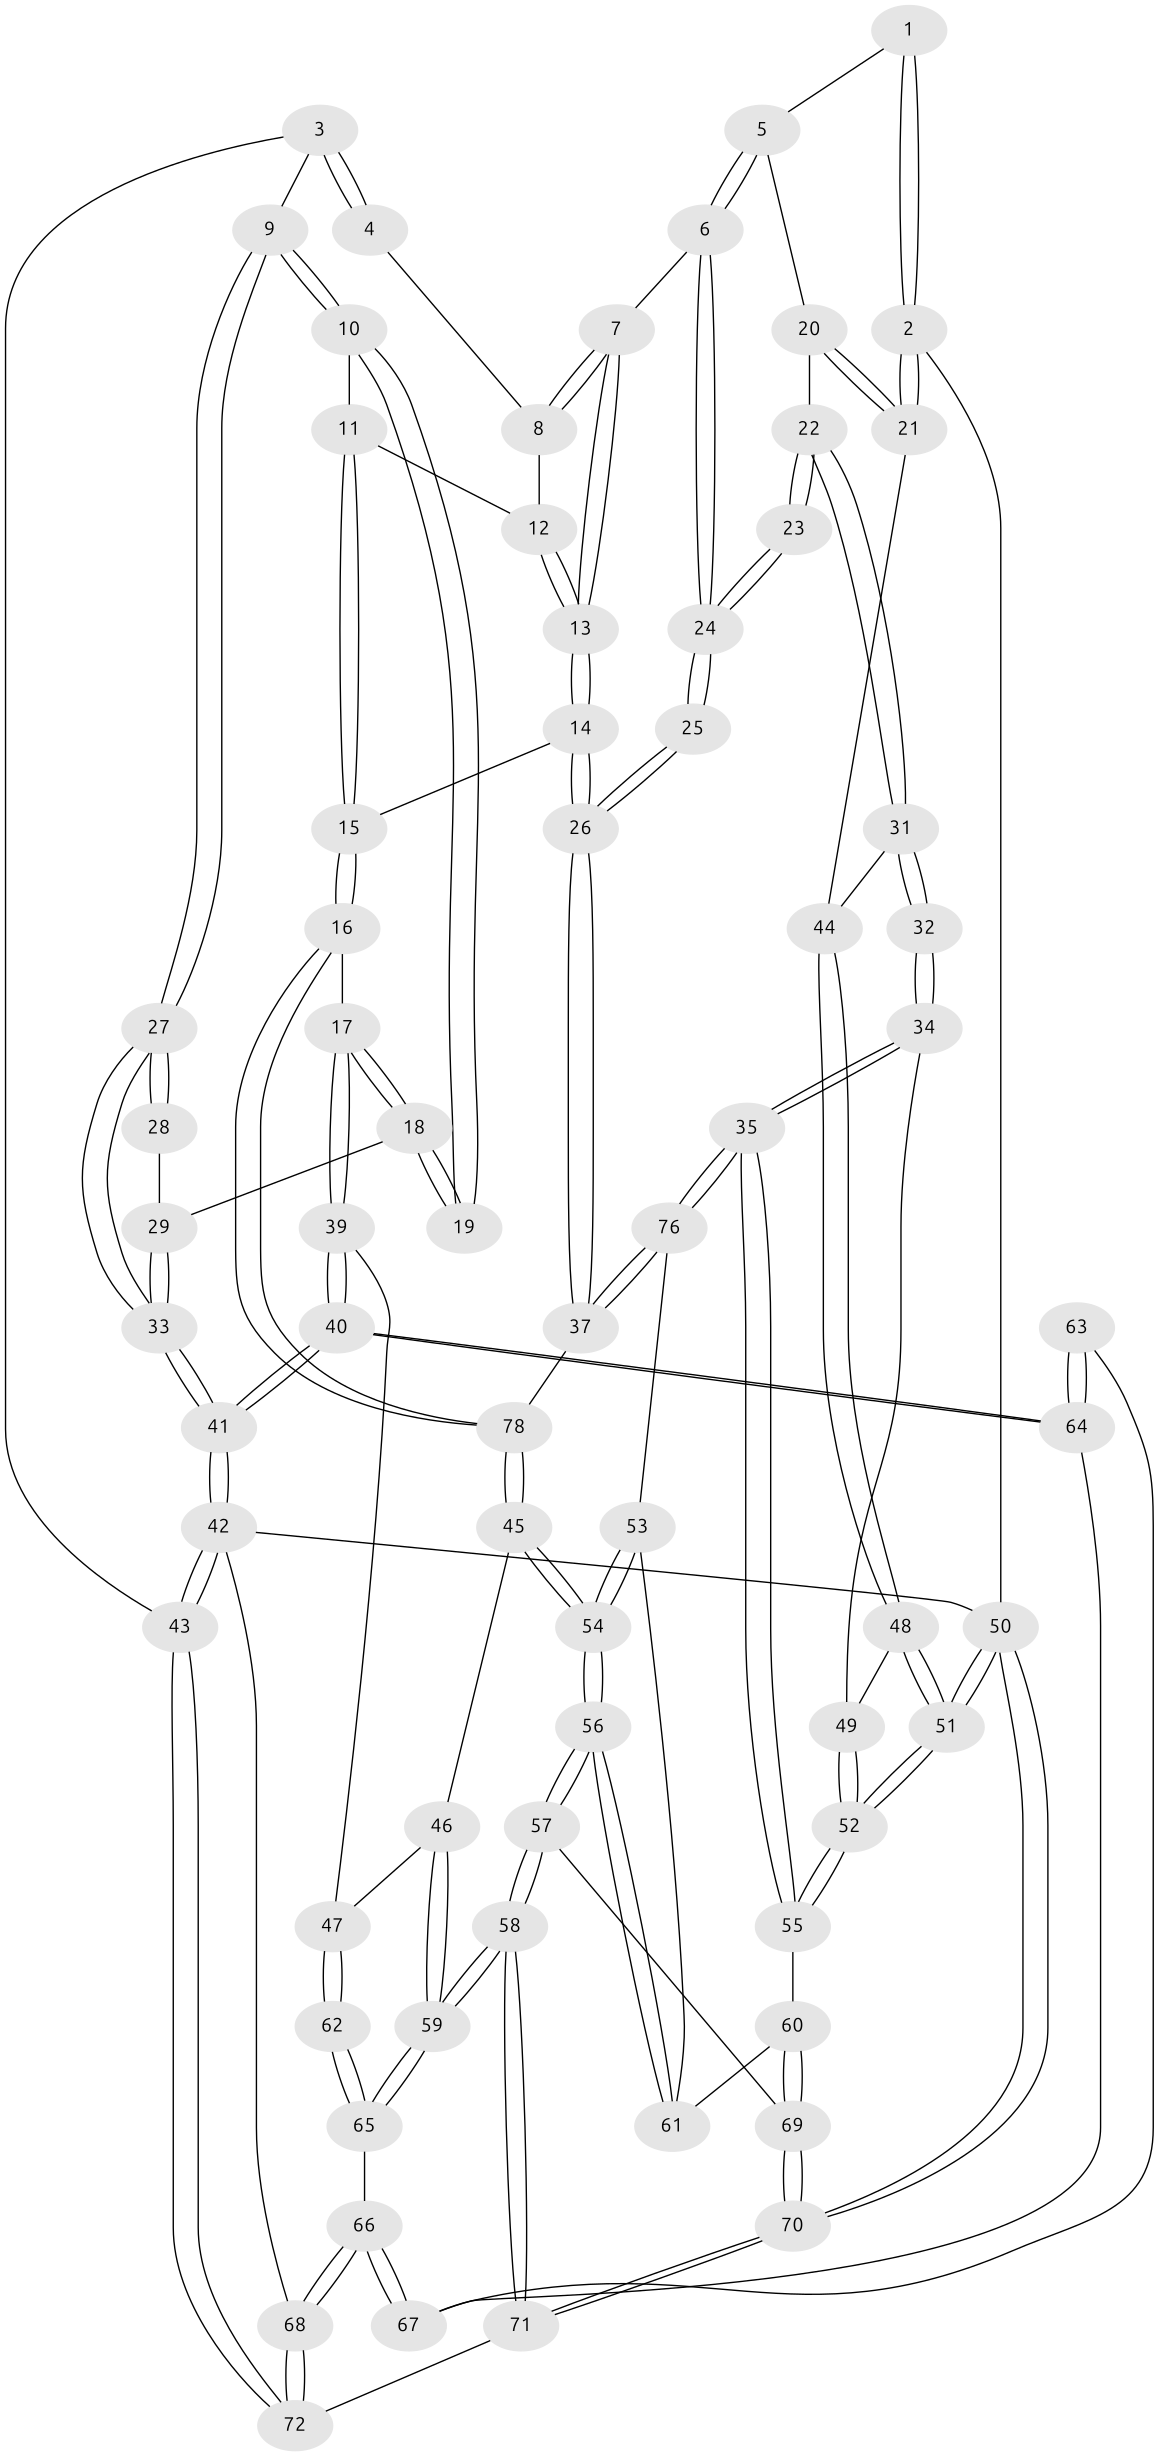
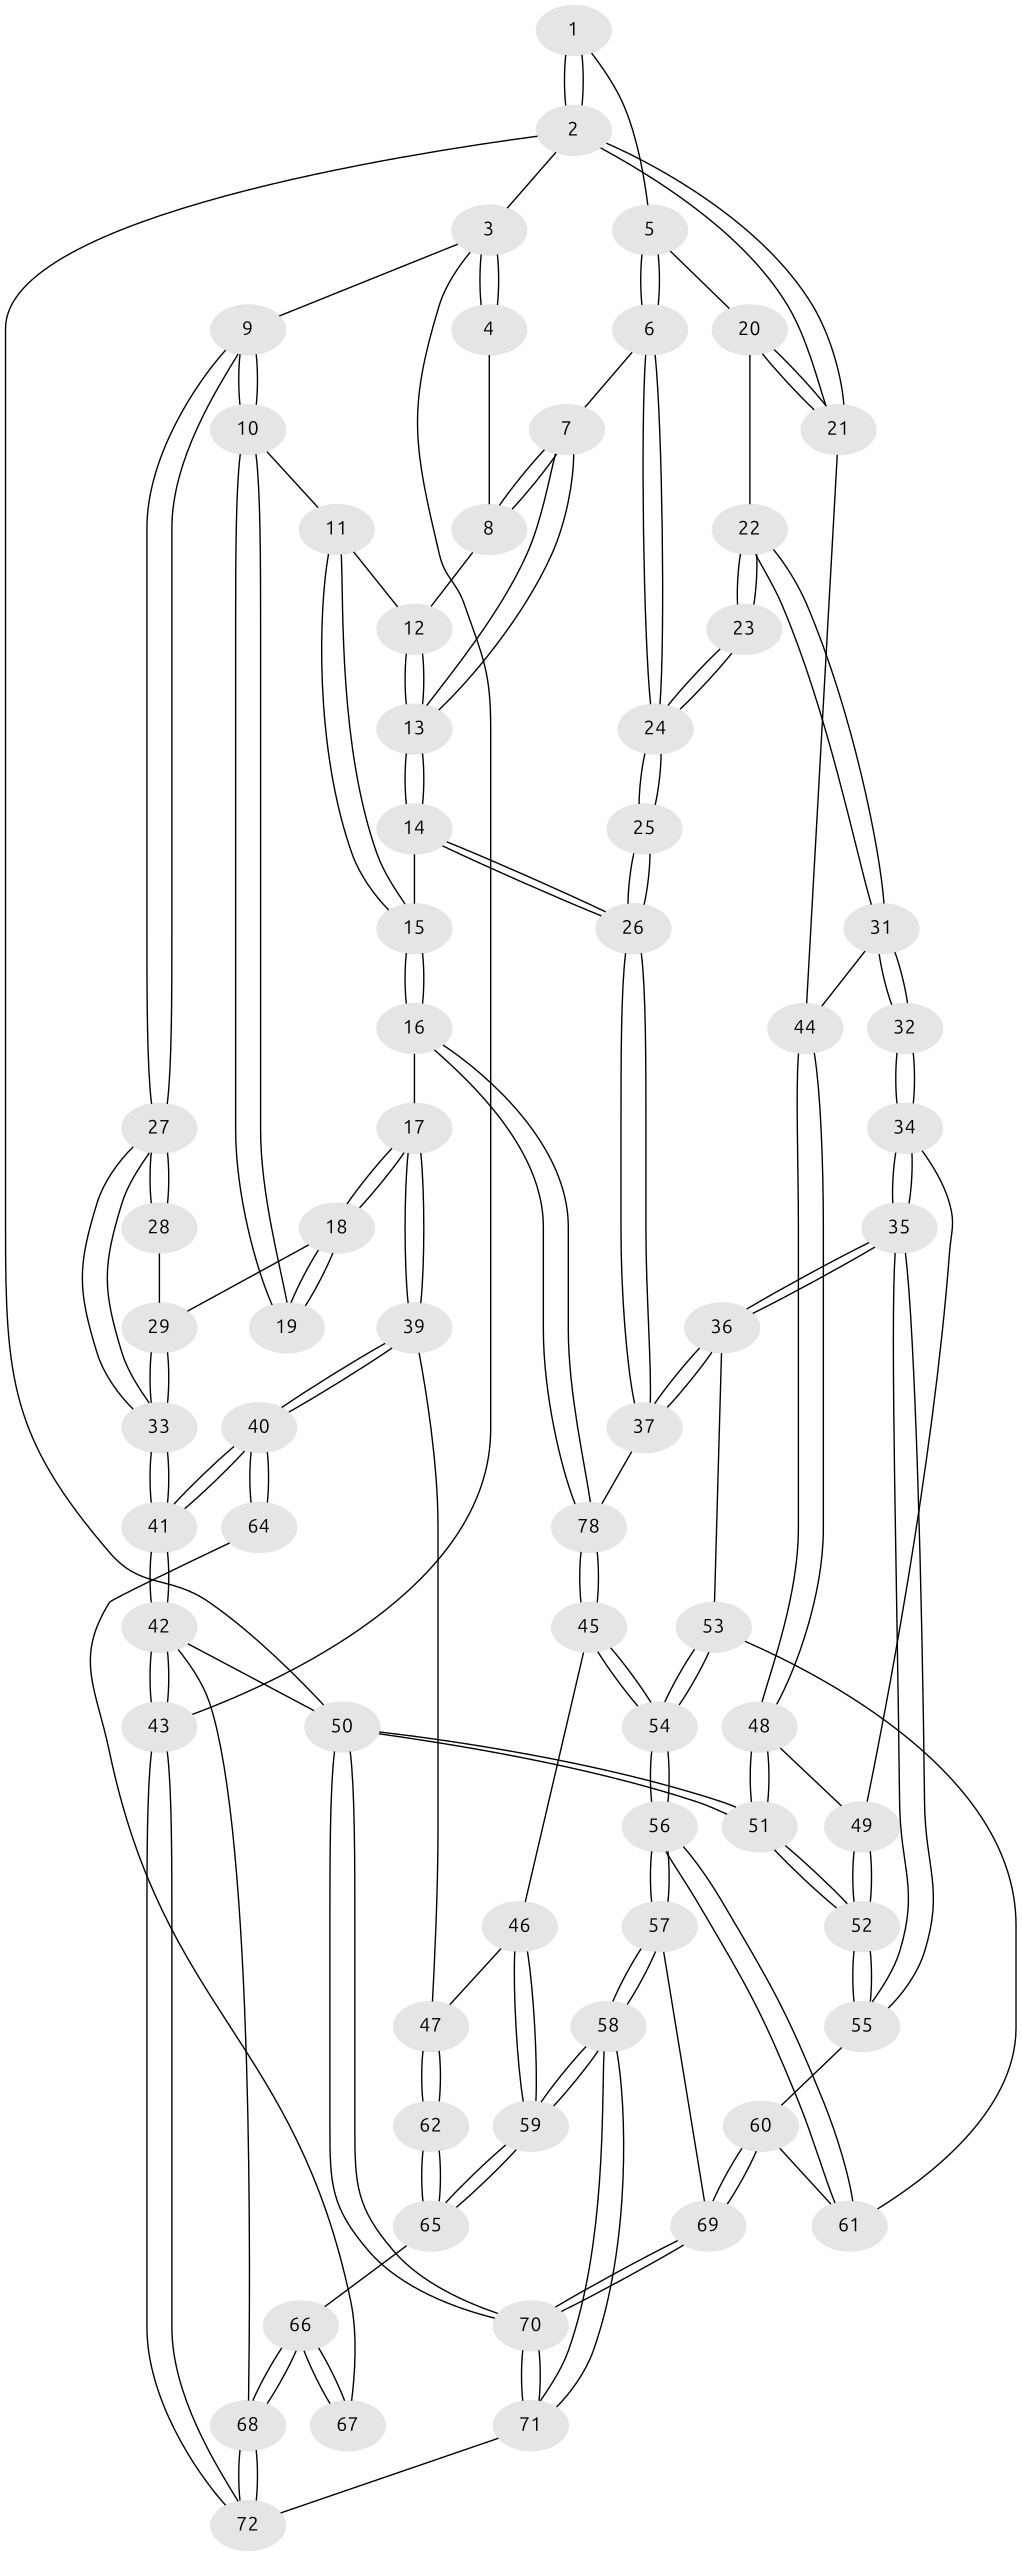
edge "2" -- "3": added
node "76": label "76" -> "36"
node "63": removed
